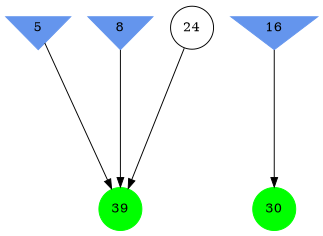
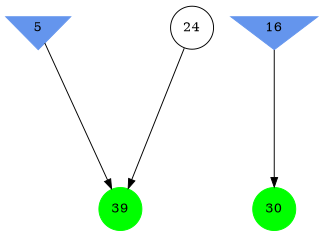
node "8": removed
